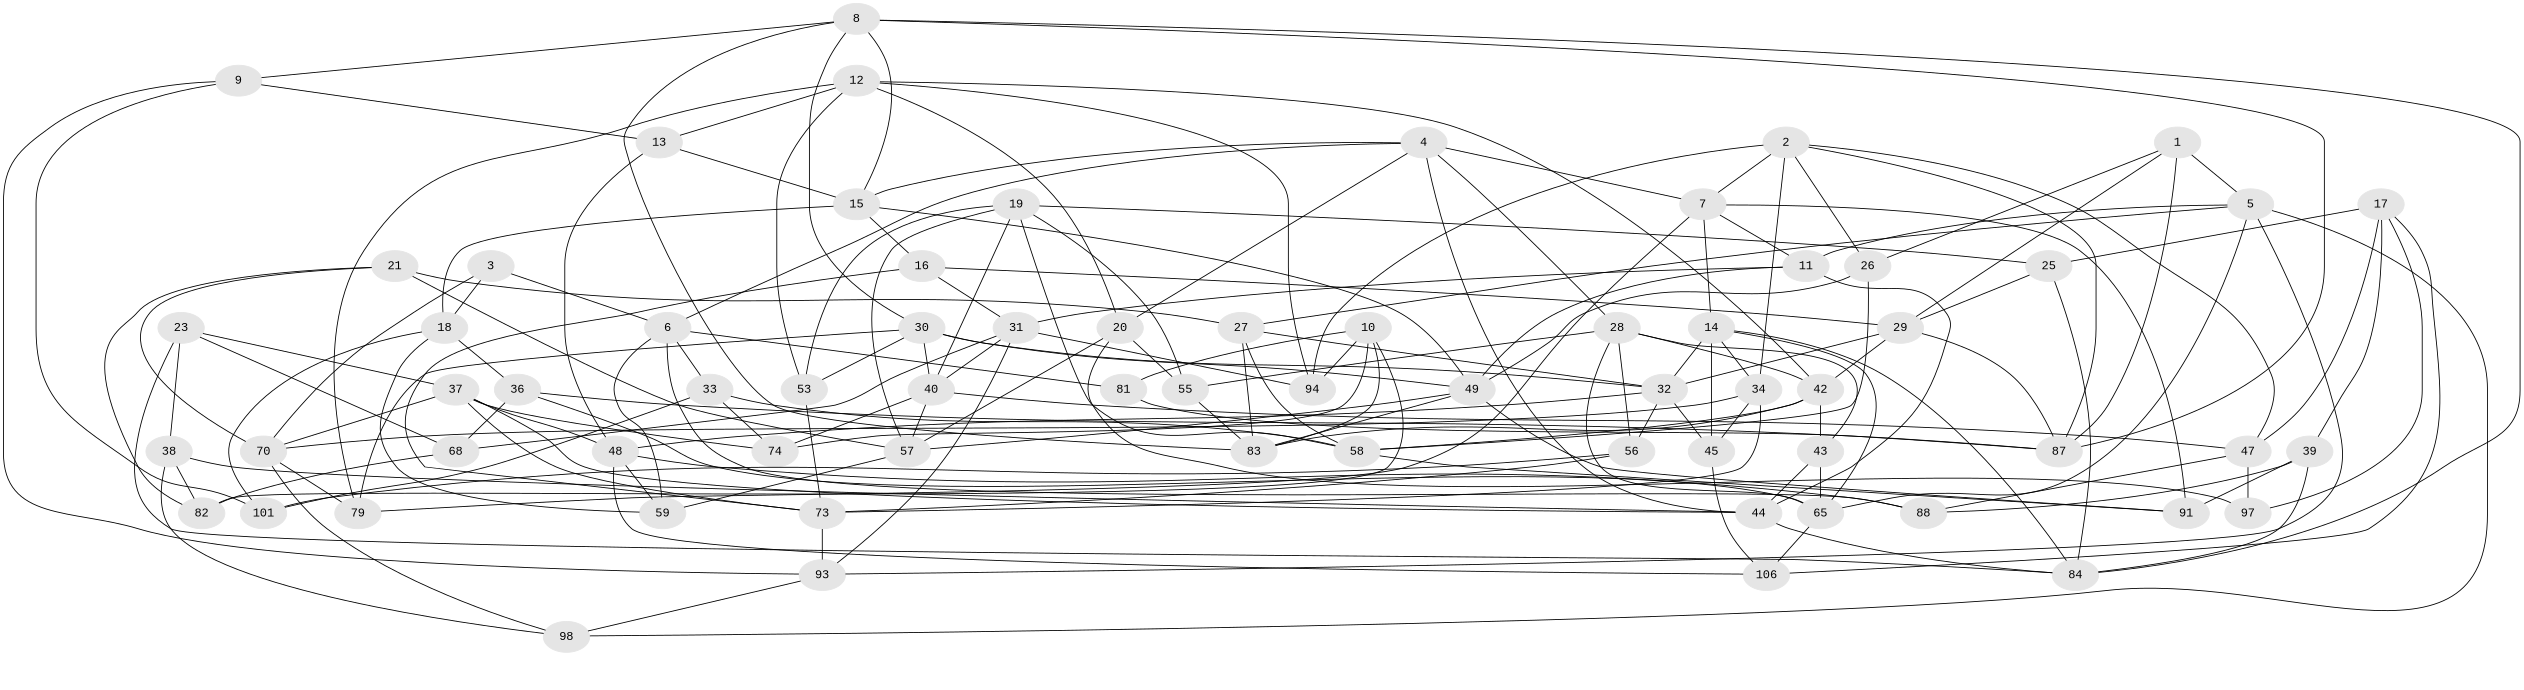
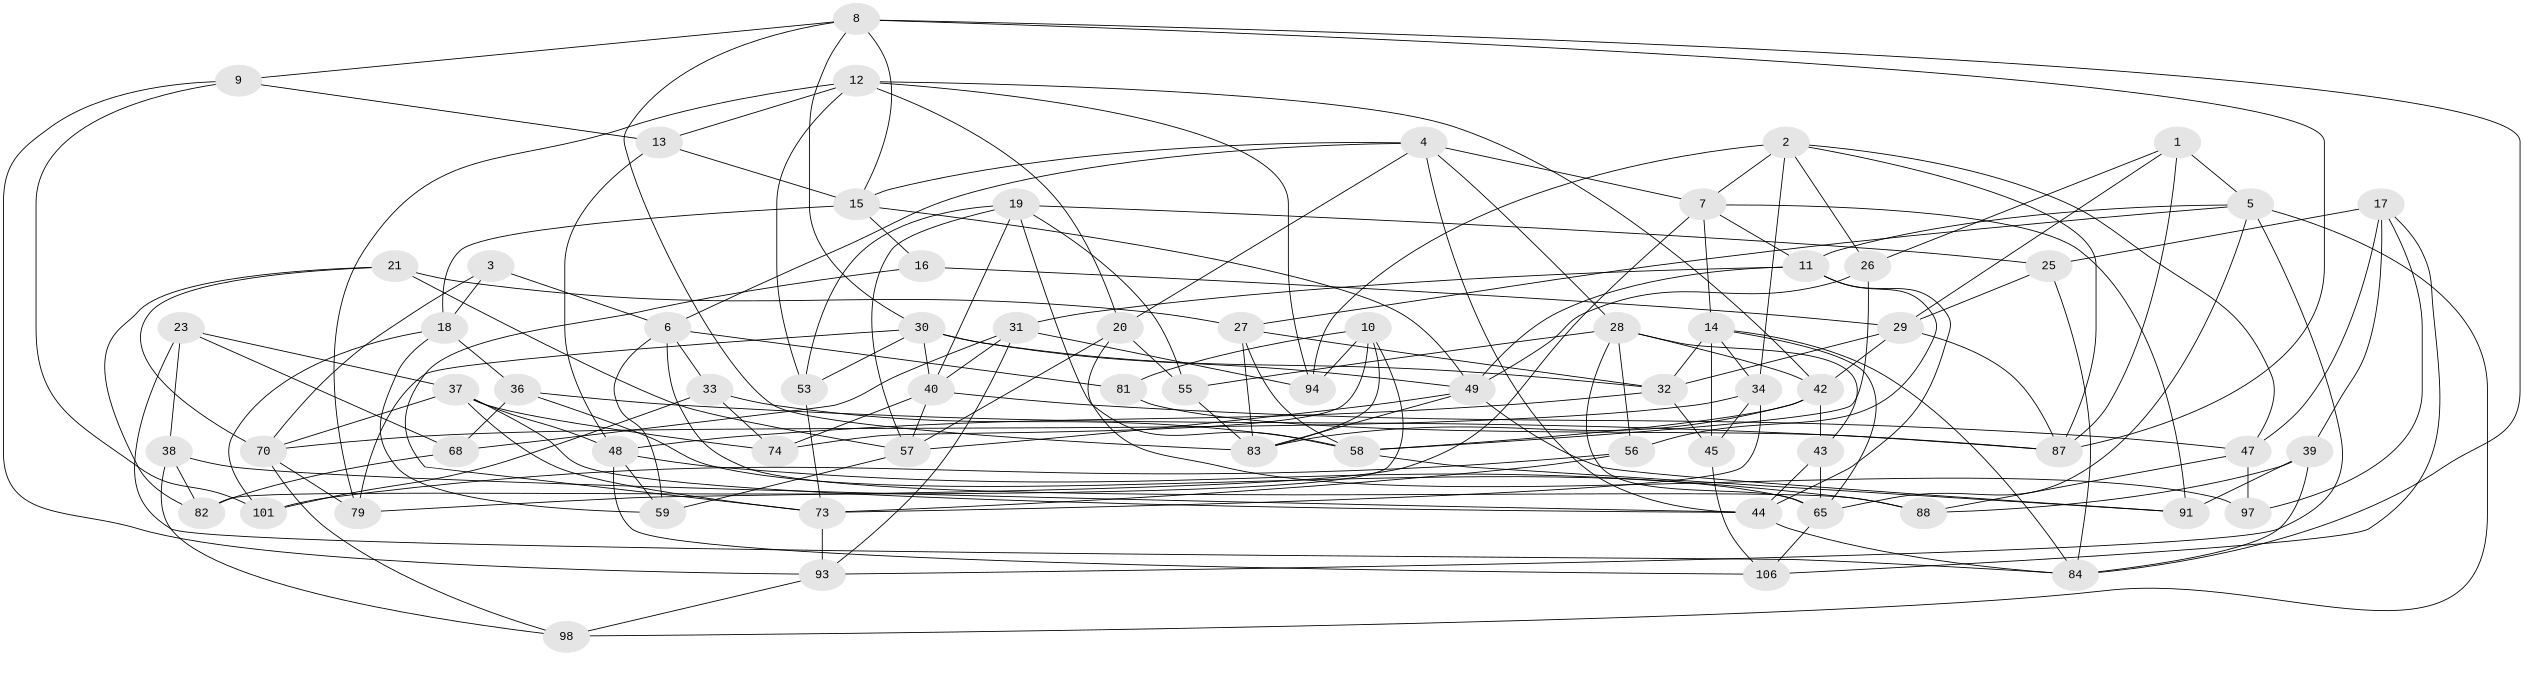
edge "16" -- "31": removed
edge "32" -- "56": now "11" -- "56"
